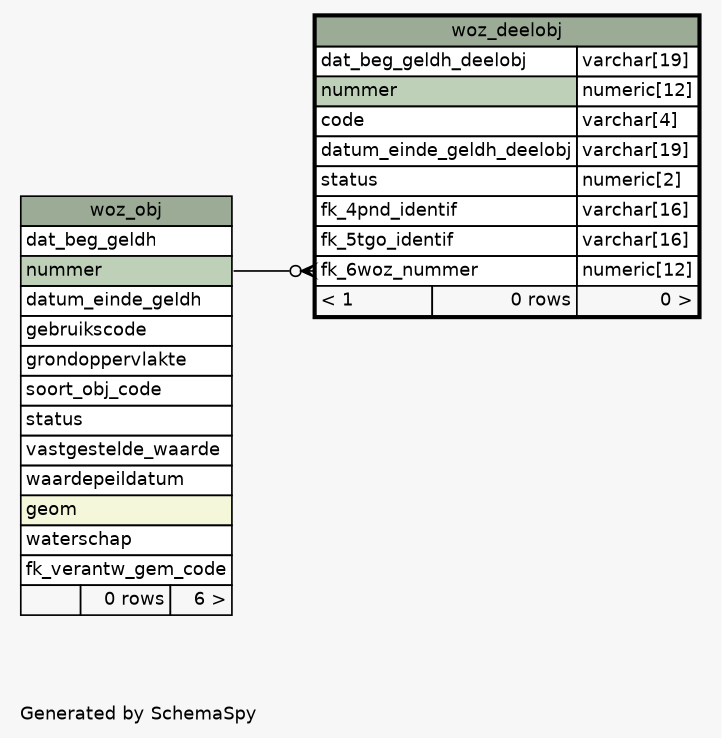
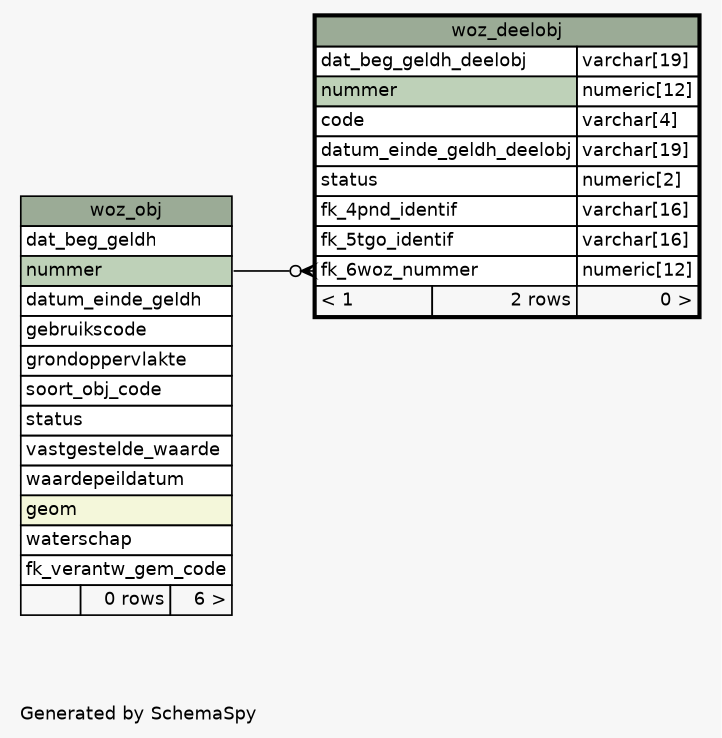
node "woz_deelobj": text "0 rows" -> "2 rows"
